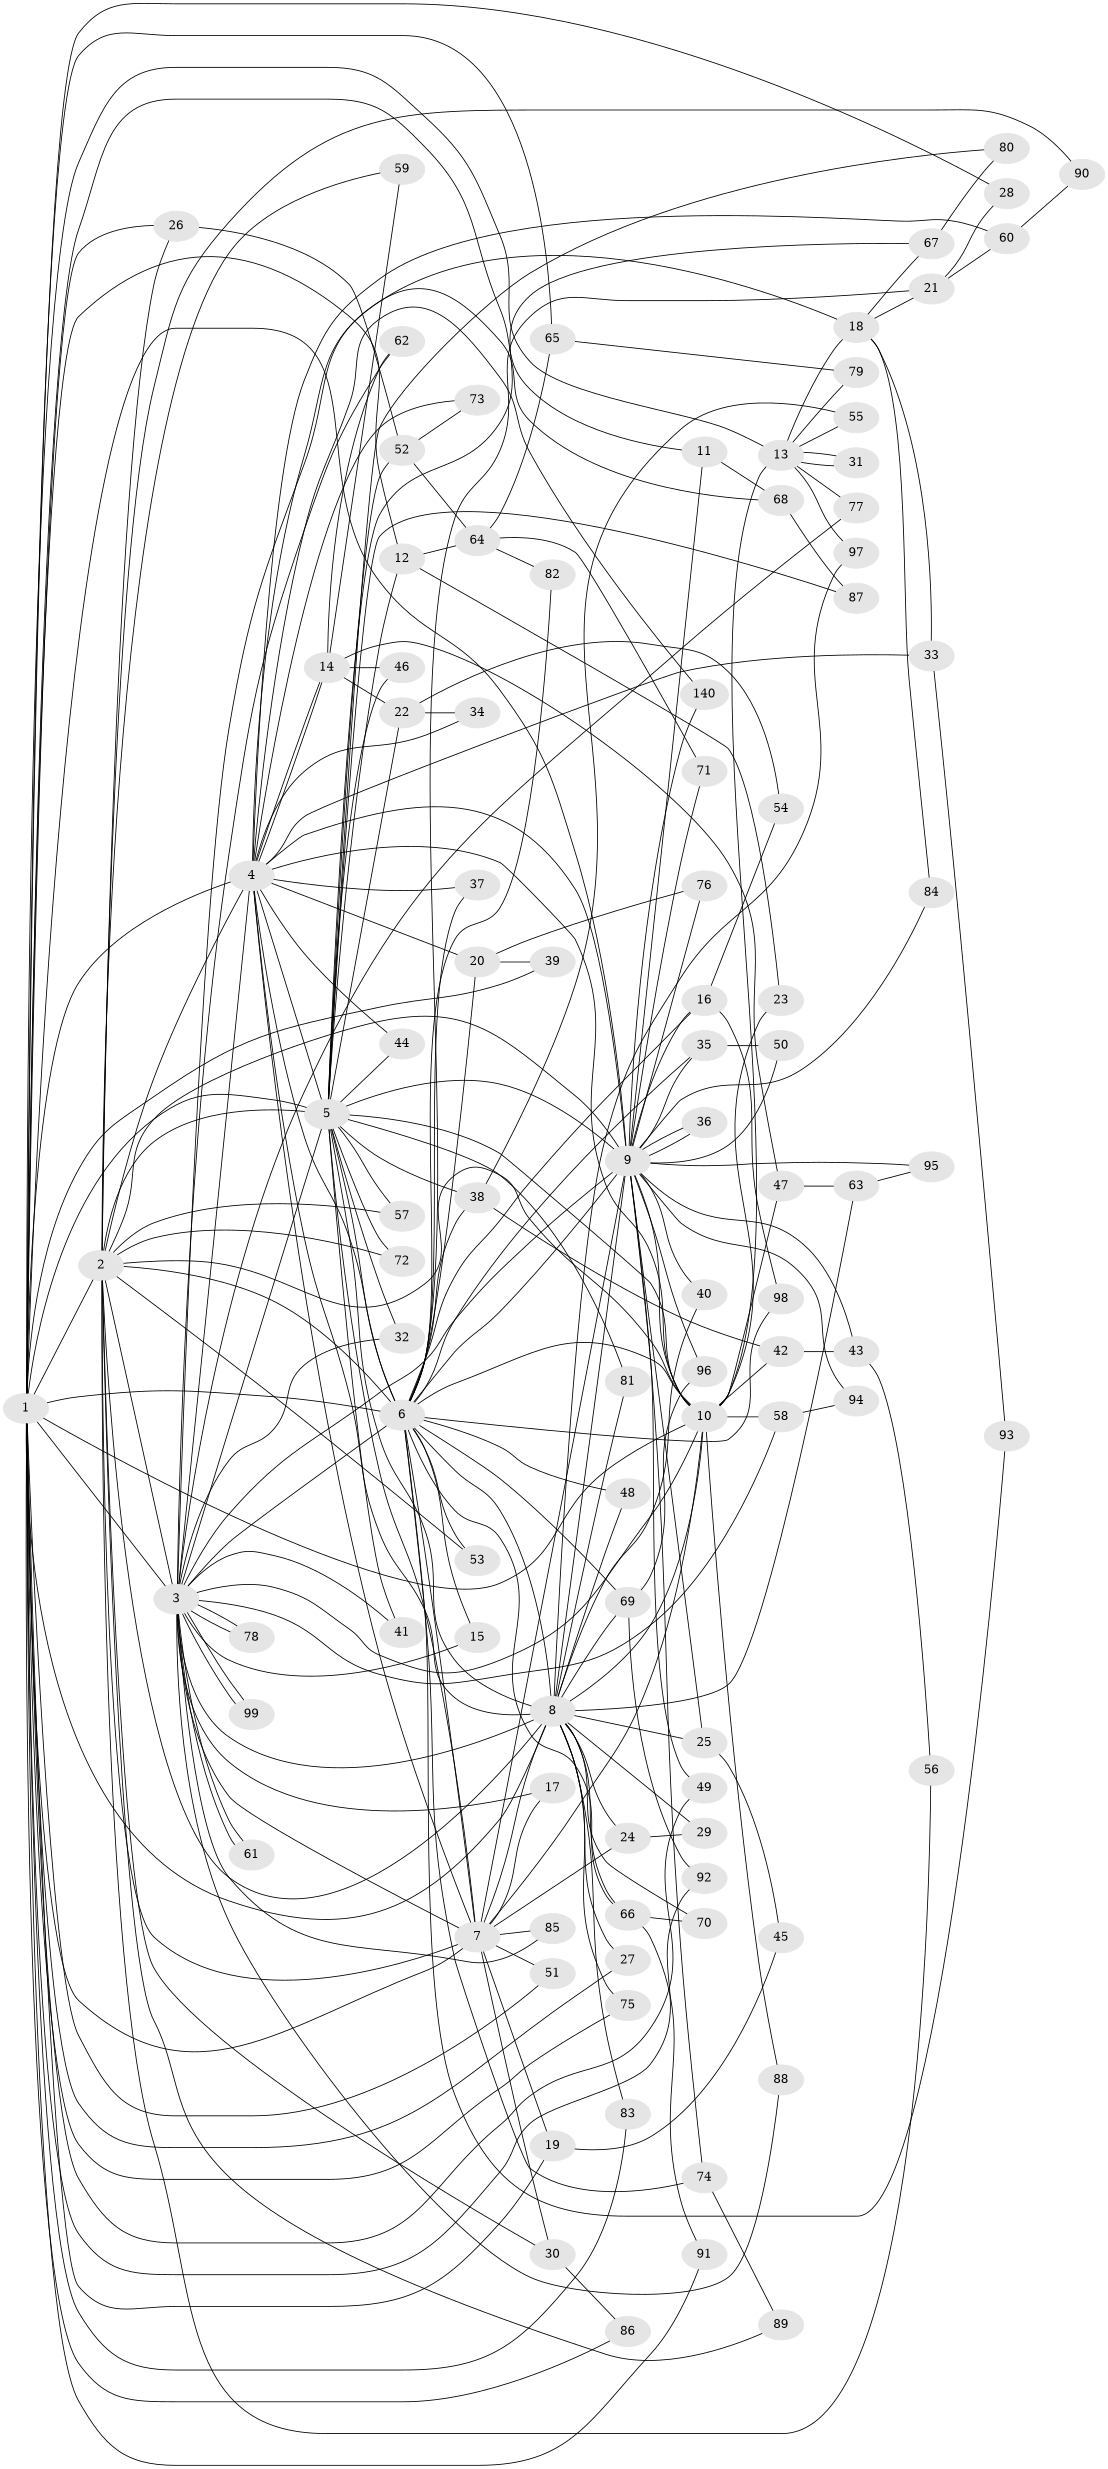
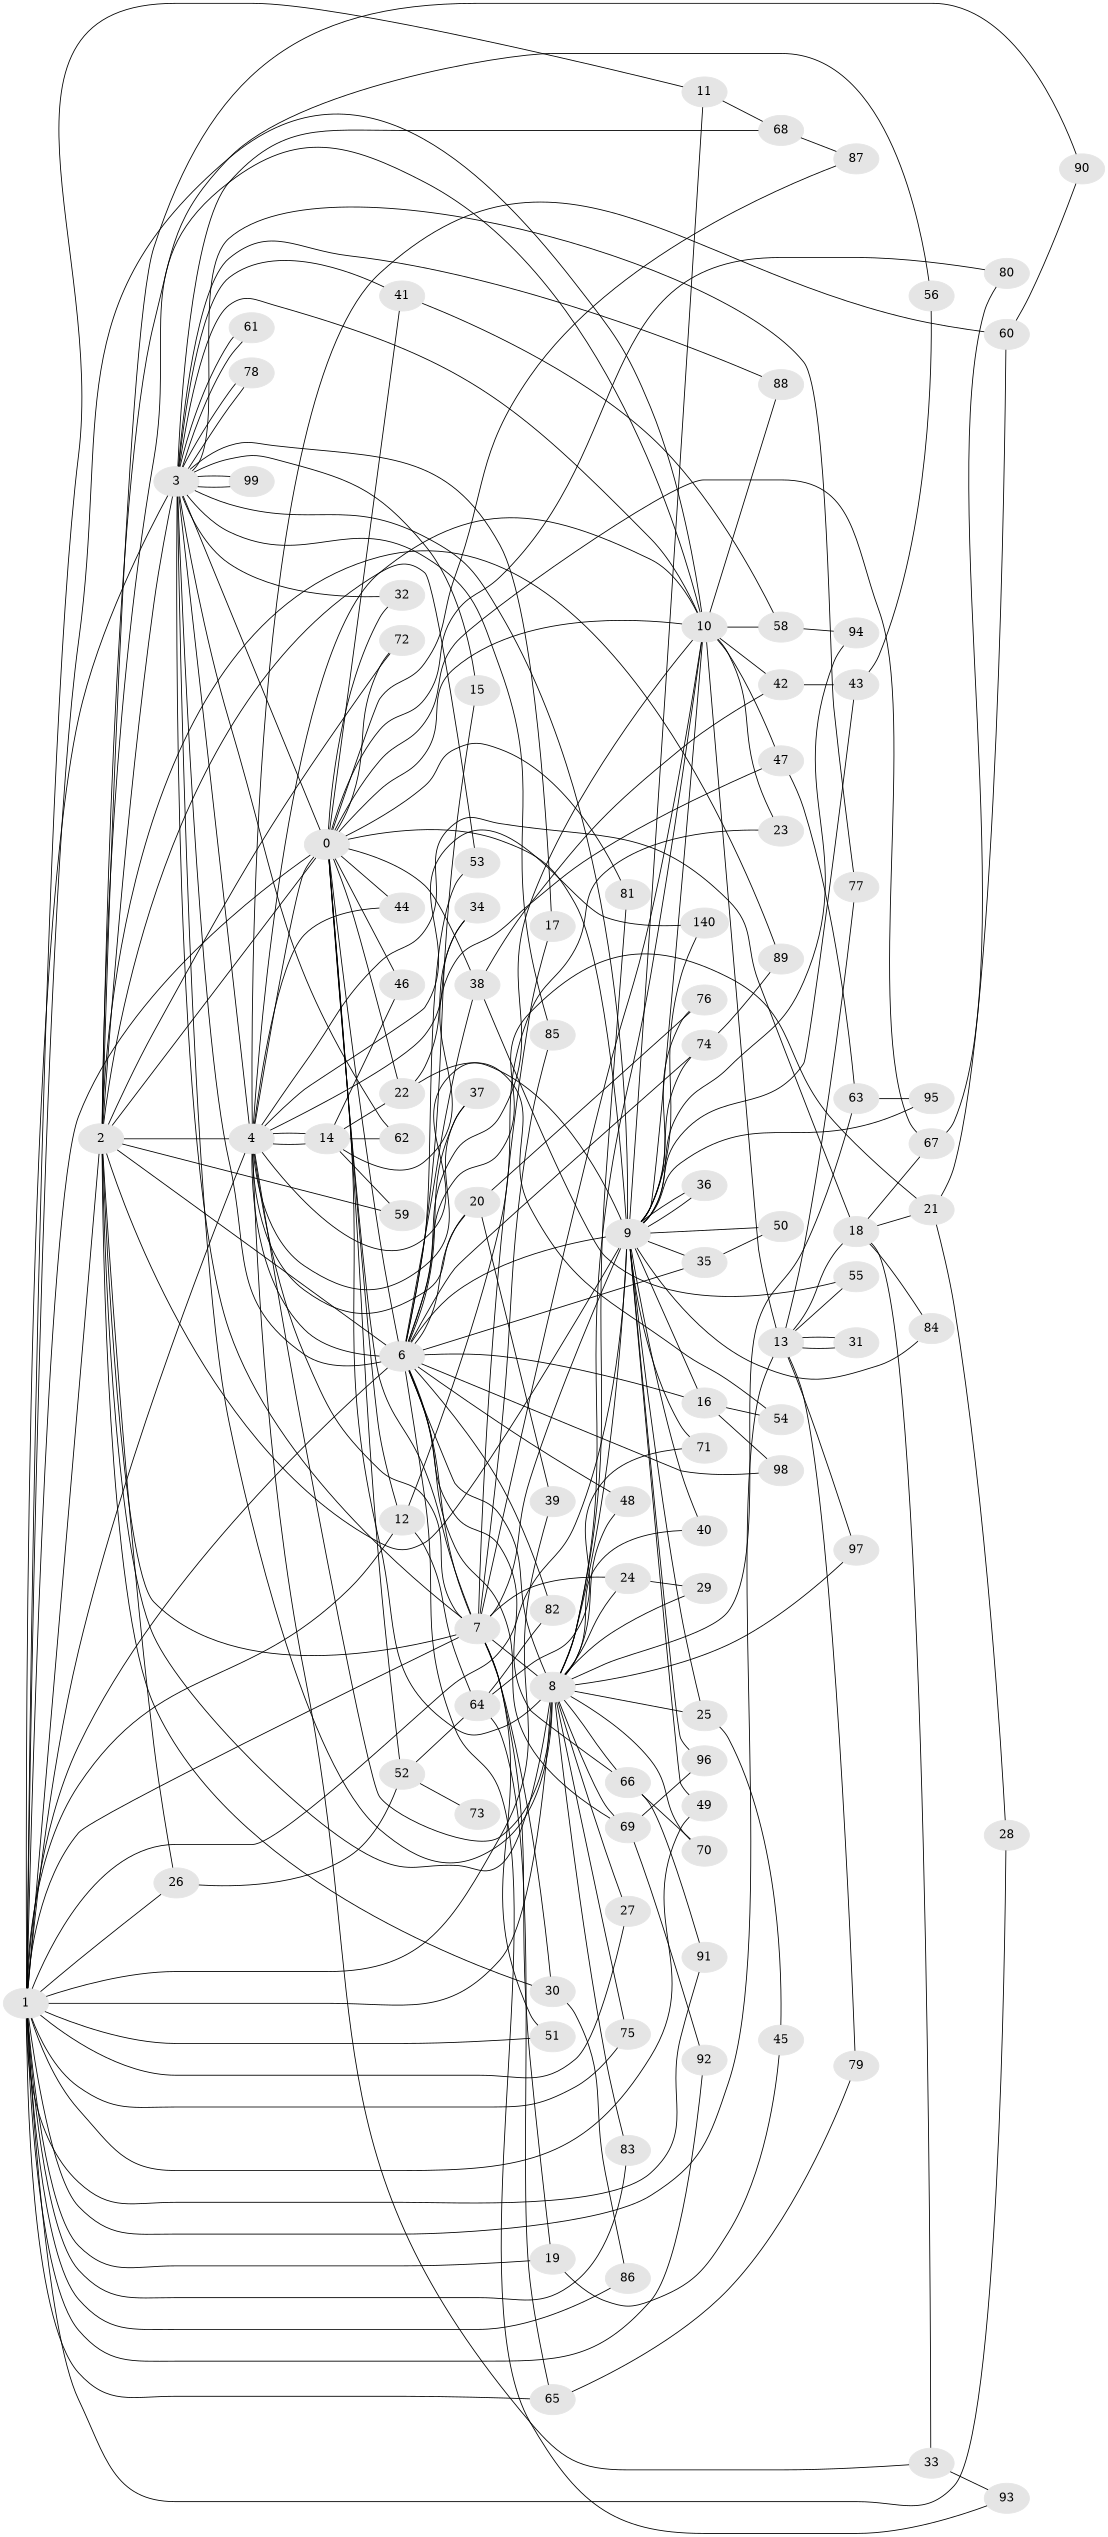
edge "73" -- "4": removed
node "5": label "5" -> "0"
node "57": removed
edge "58" -- "3": now "58" -- "41"
